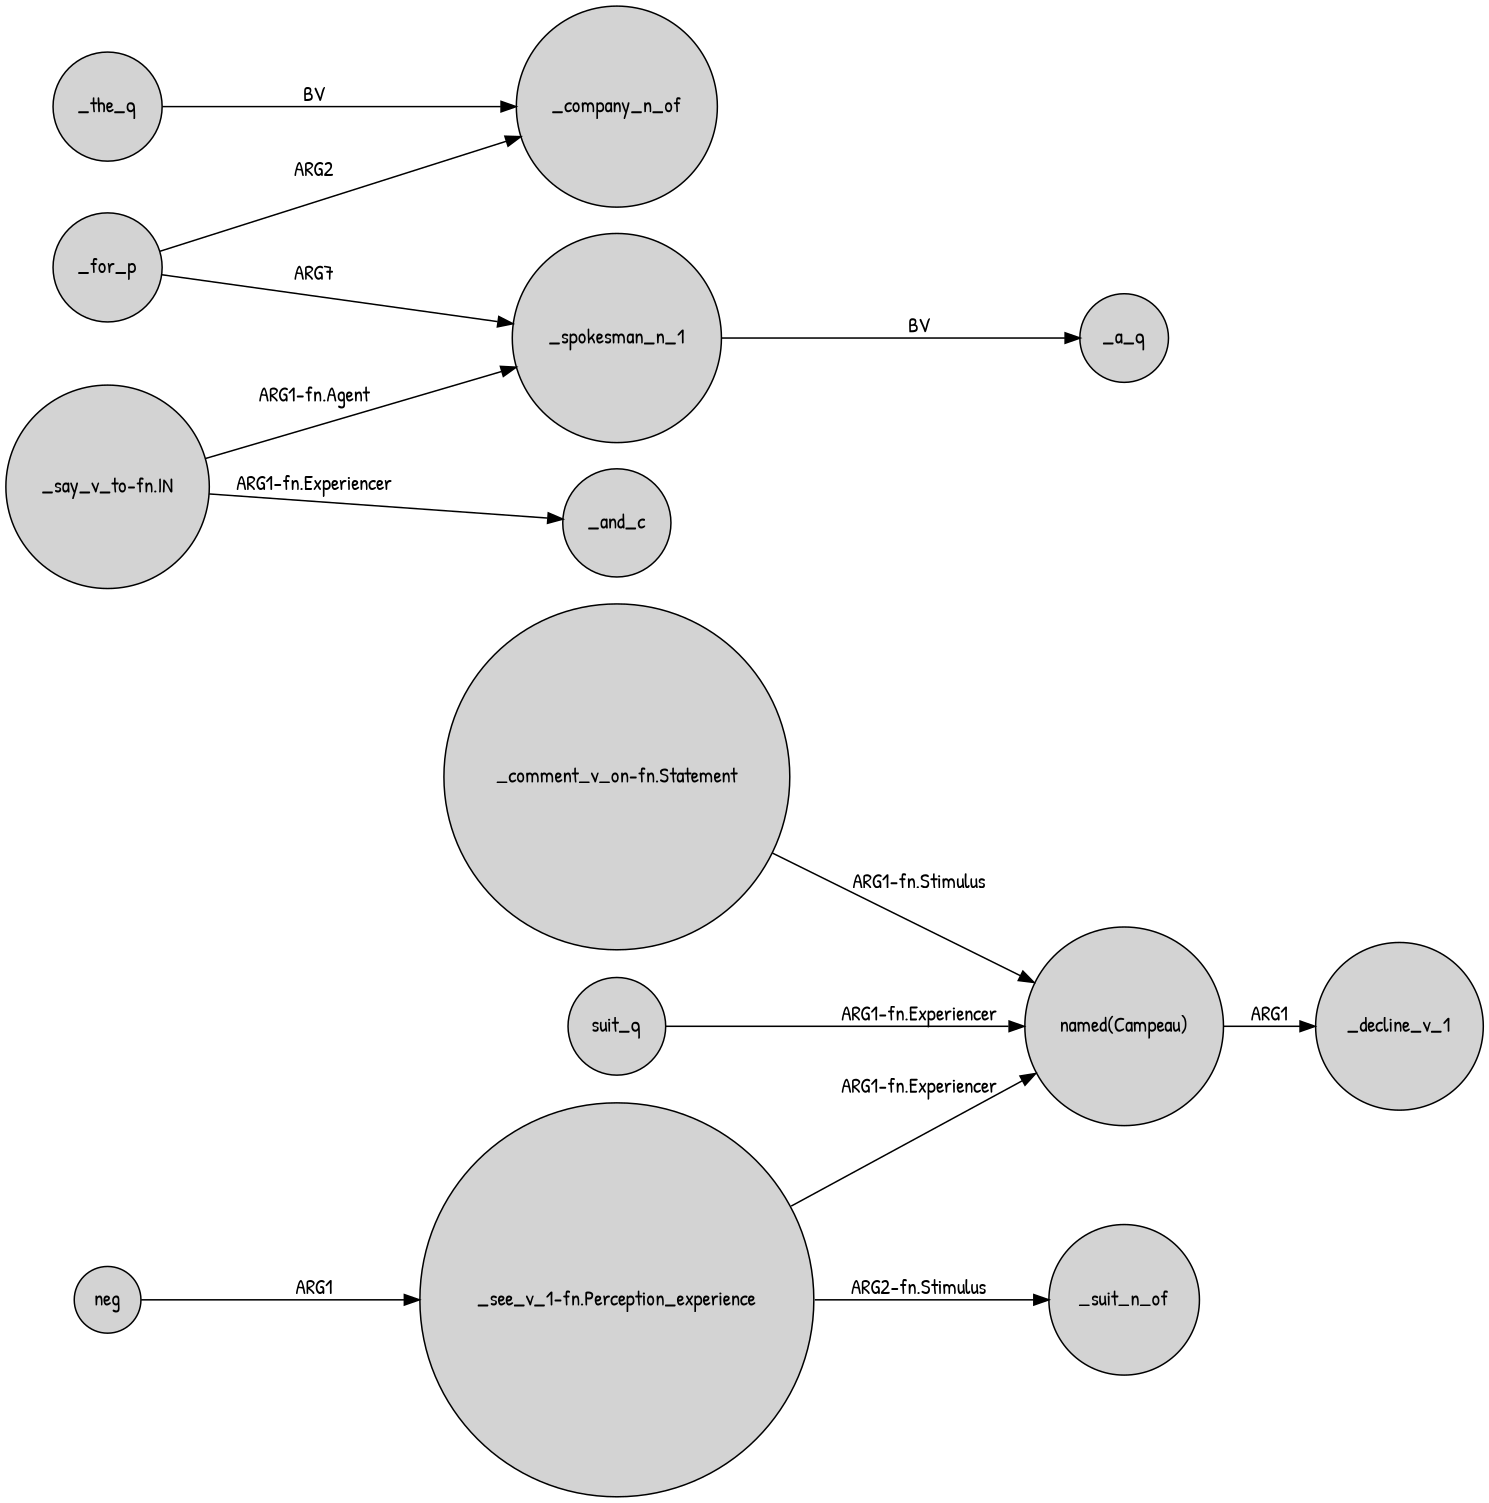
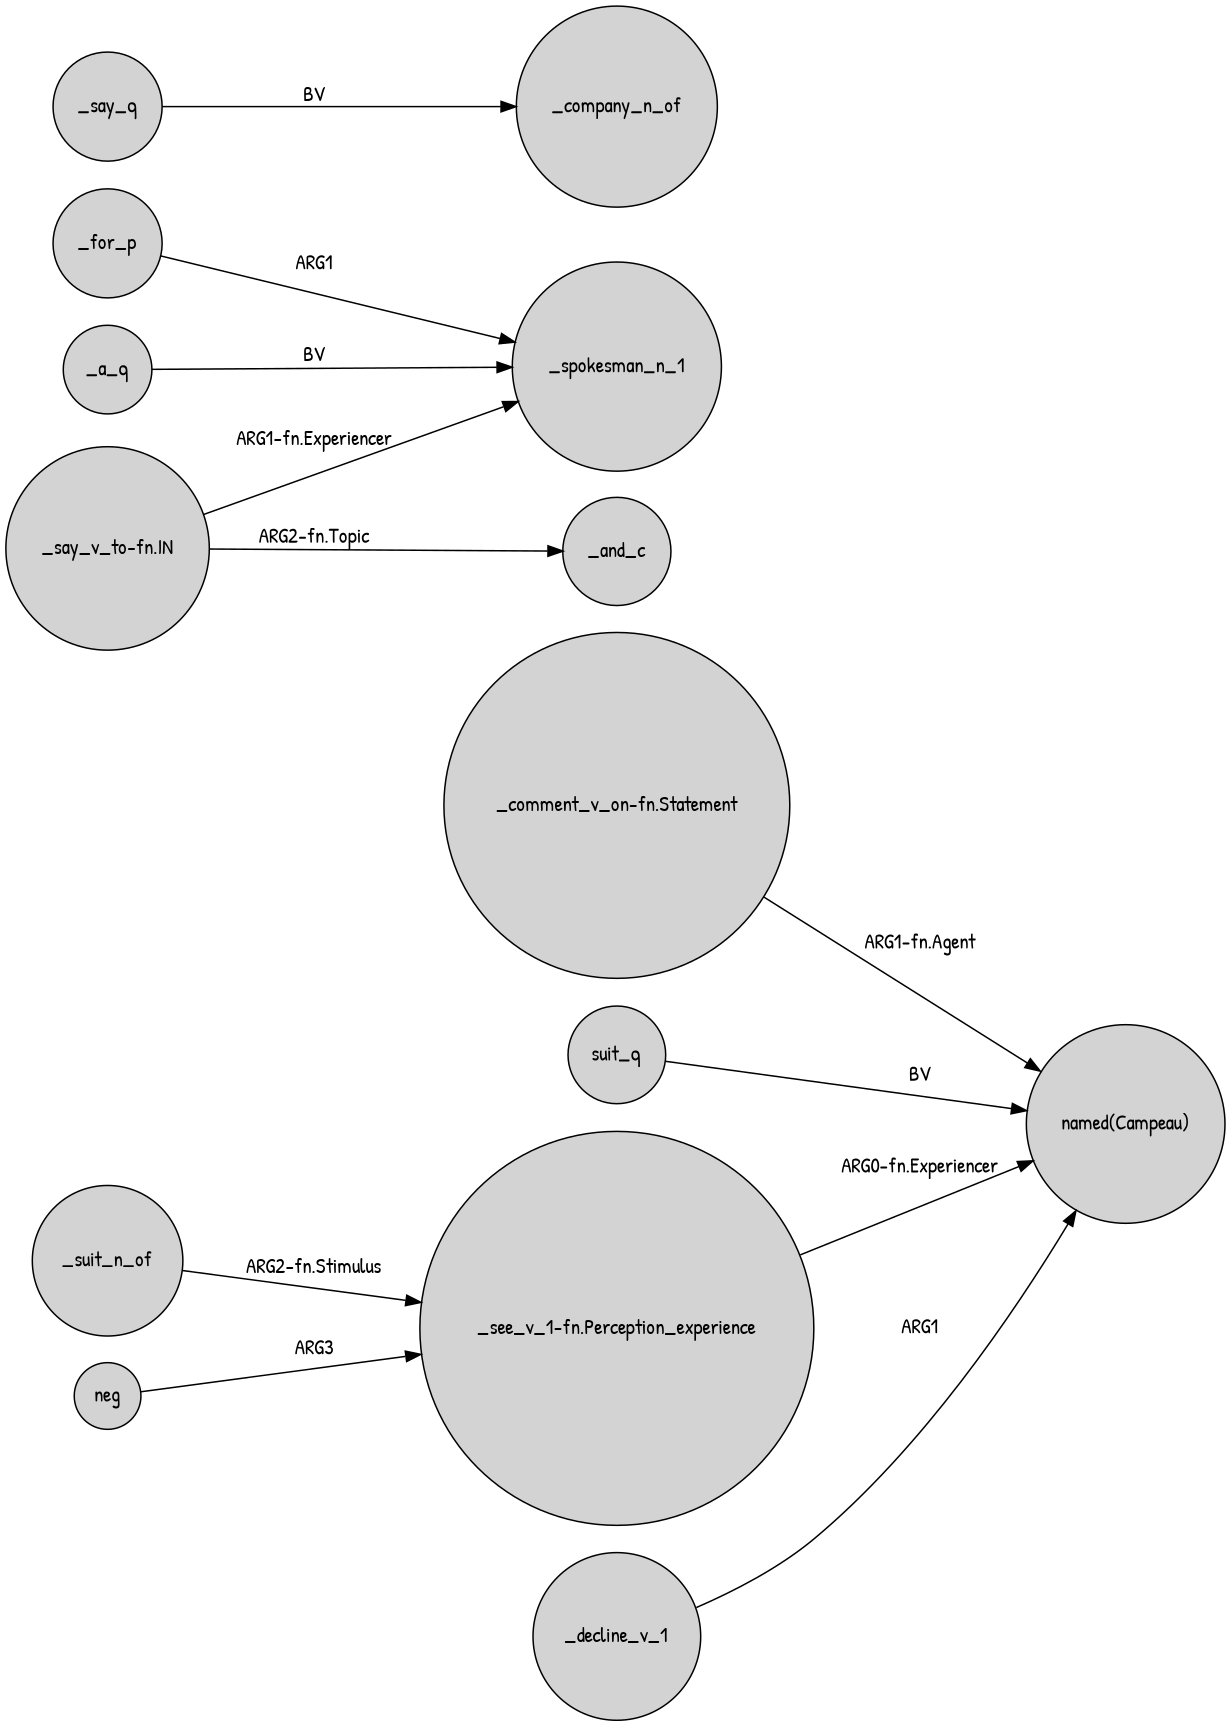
node "_the_q": label "_the_q" -> "_say_q"
edge "_for_p" -> "_company_n_of": removed, label "ARG2"
edge "_for_p" -> "_spokesman_n_1": label "ARG7" -> "ARG1"
edge "_spokesman_n_1" -> "_a_q": reversed
edge "_say_v_to-fn.IN" -> "_spokesman_n_1": label "ARG1-fn.Agent" -> "ARG1-fn.Experiencer"
edge "_say_v_to-fn.IN" -> "_and_c": label "ARG1-fn.Experiencer" -> "ARG2-fn.Topic"
edge "_comment_v_on-fn.Statement" -> "named(Campeau)": label "ARG1-fn.Stimulus" -> "ARG1-fn.Agent"
edge "suit_q" -> "named(Campeau)": label "ARG1-fn.Experiencer" -> "BV"
edge "named(Campeau)" -> "_decline_v_1": reversed
edge "_see_v_1-fn.Perception_experience" -> "named(Campeau)": label "ARG1-fn.Experiencer" -> "ARG0-fn.Experiencer"
edge "neg" -> "_see_v_1-fn.Perception_experience": label "ARG1" -> "ARG3"
edge "_see_v_1-fn.Perception_experience" -> "_suit_n_of": reversed
